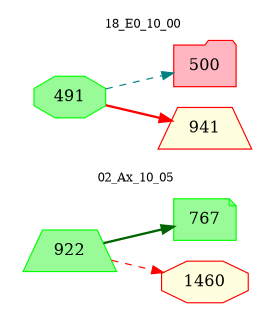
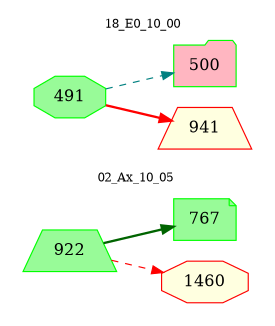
node "500": color red -> green
